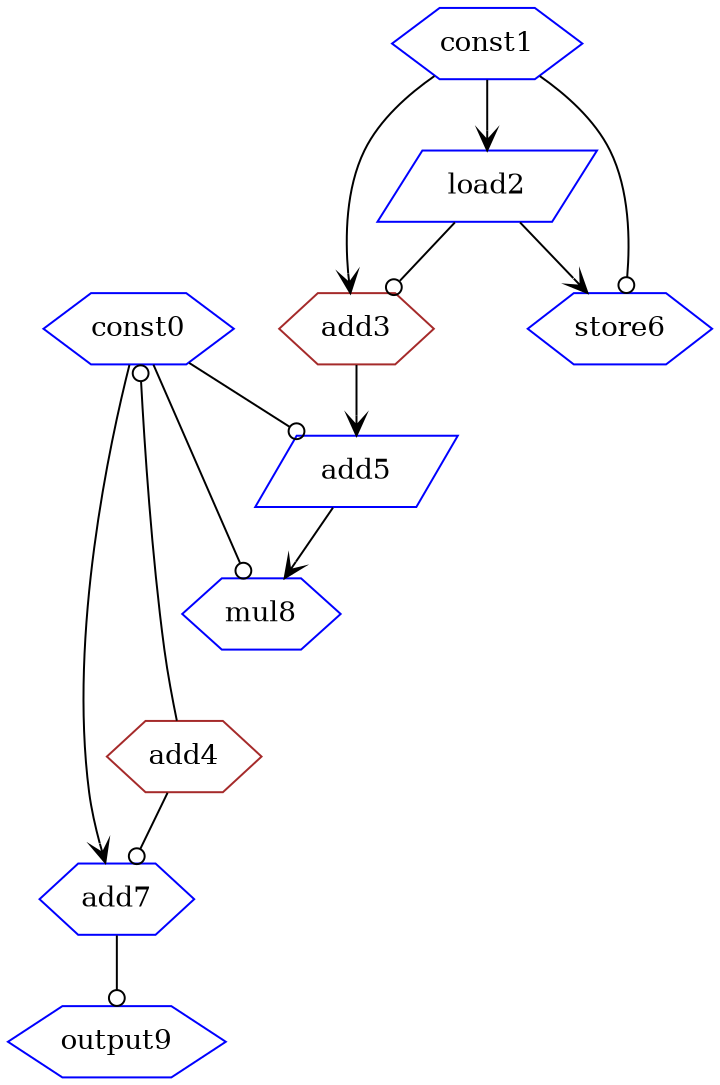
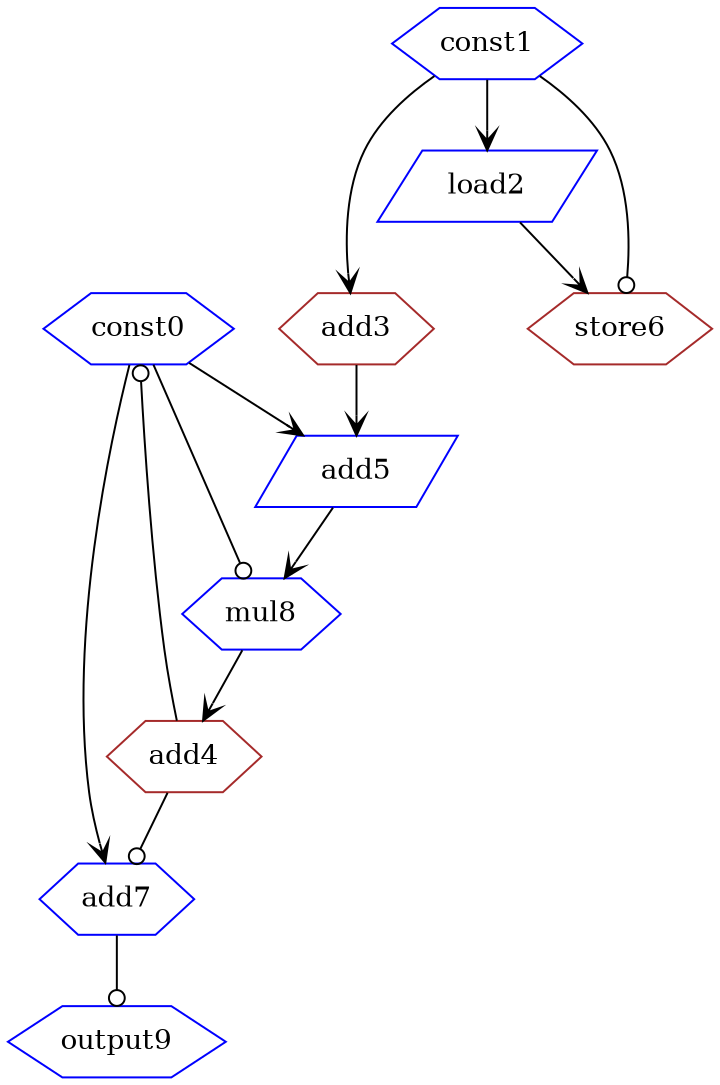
edge "load2" -> "add3": removed
node "store6": color blue -> brown
edge "const0" -> "add5": arrowhead odot -> vee
edge "mul8" -> "add4": added
